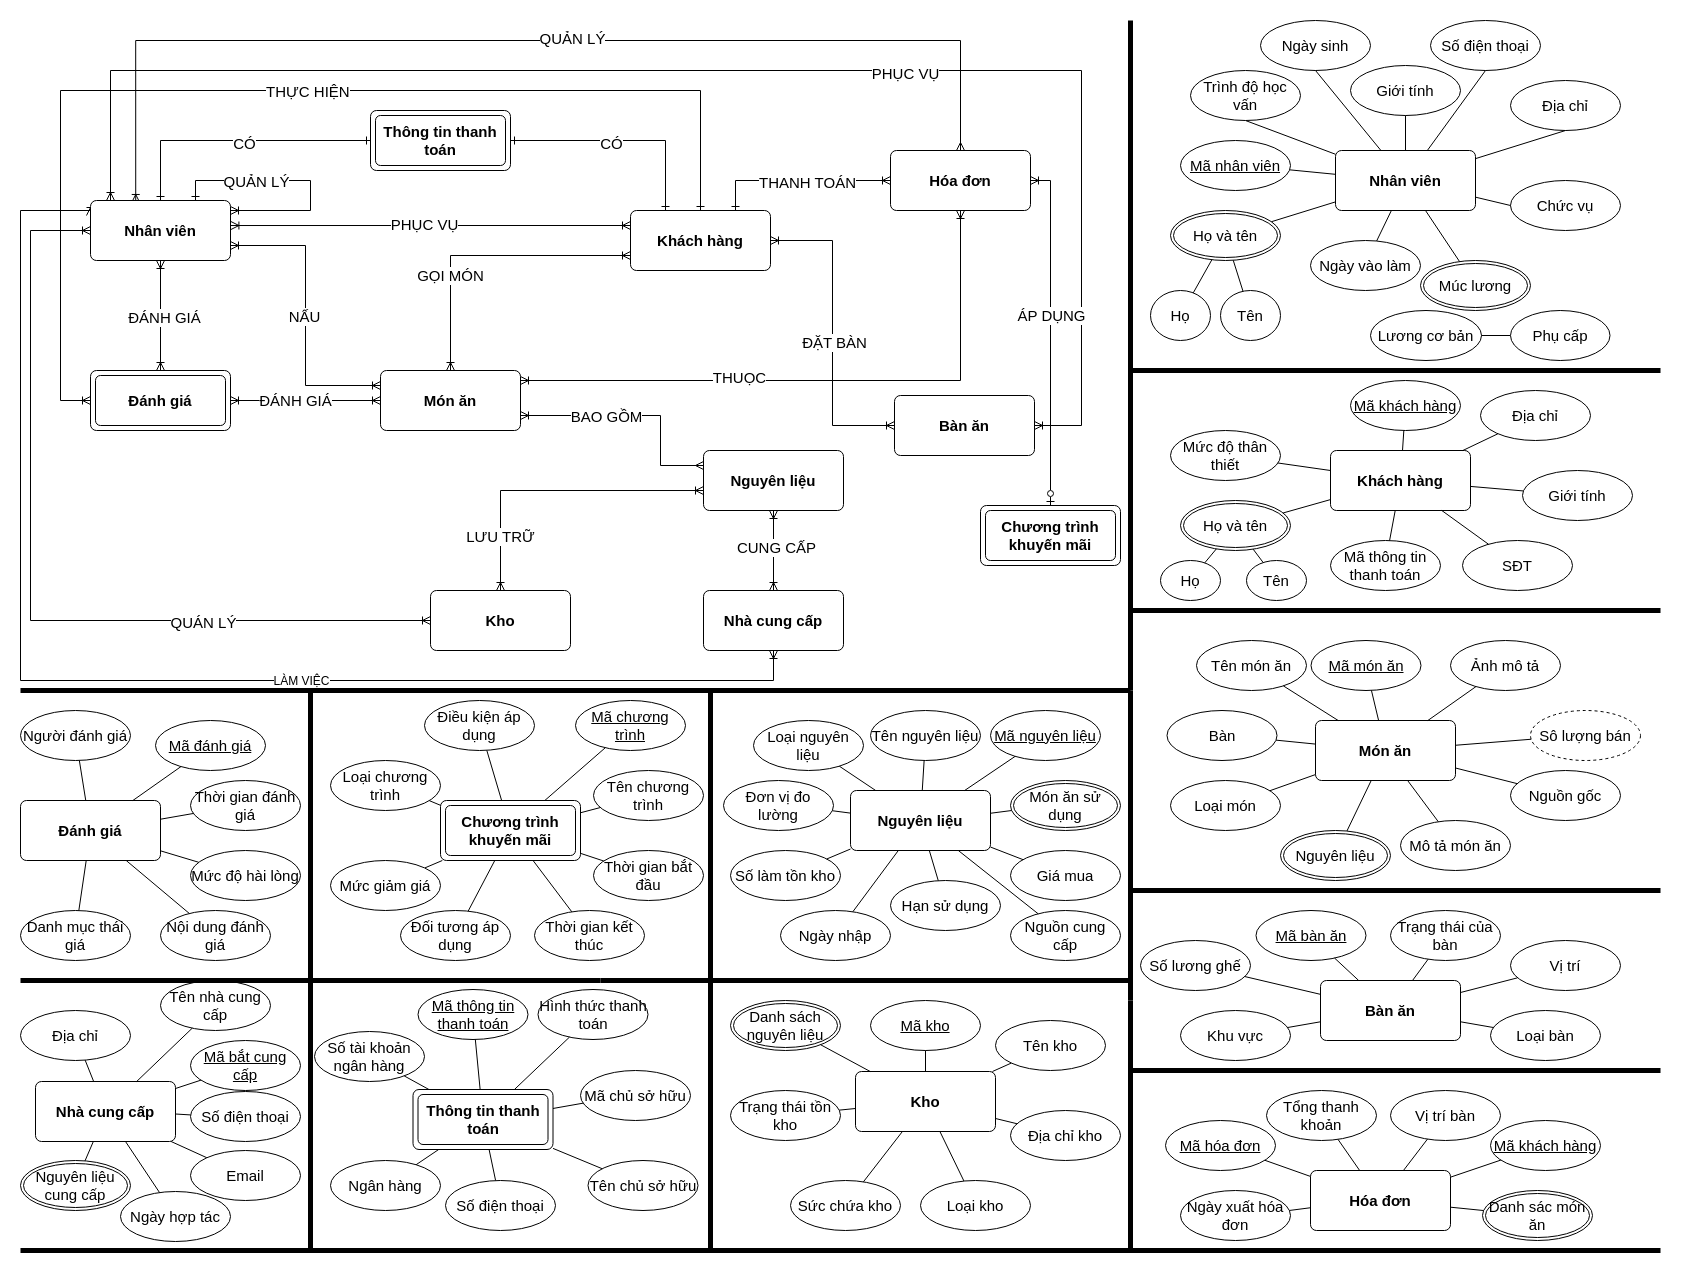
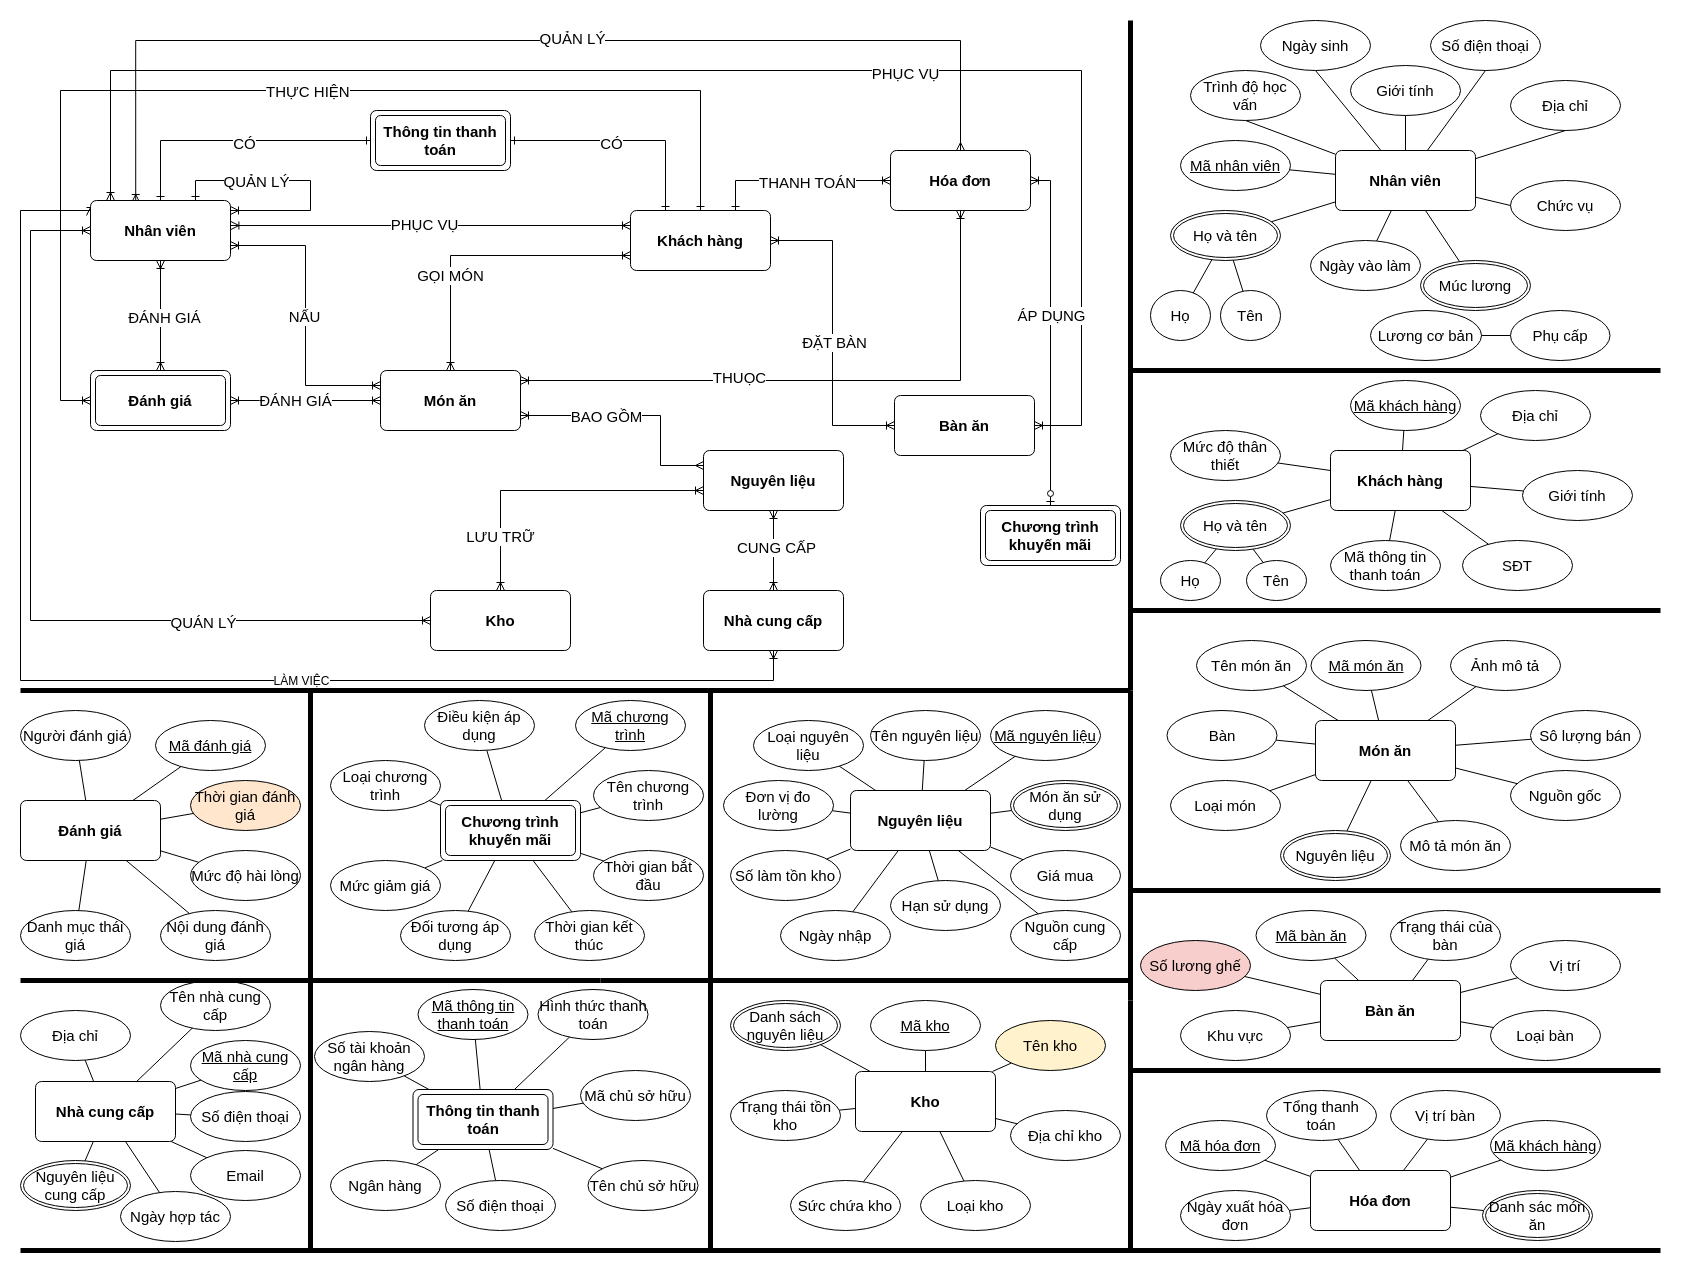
node "Sô lượng bán": style dashed -> solid
node "Thời gian đánh giá": fillcolor #ffffff -> #ffe6cc
node "Số lương ghế": fillcolor #ffffff -> #f8cecc
node "Tên kho": fillcolor #ffffff -> #fff2cc
node "Mã bắt cung cấp": label "Mã bắt cung cấp" -> "Mã nhà cung cấp"
node "Tổng thanh khoản": label "Tổng thanh khoản" -> "Tổng thanh toán"
